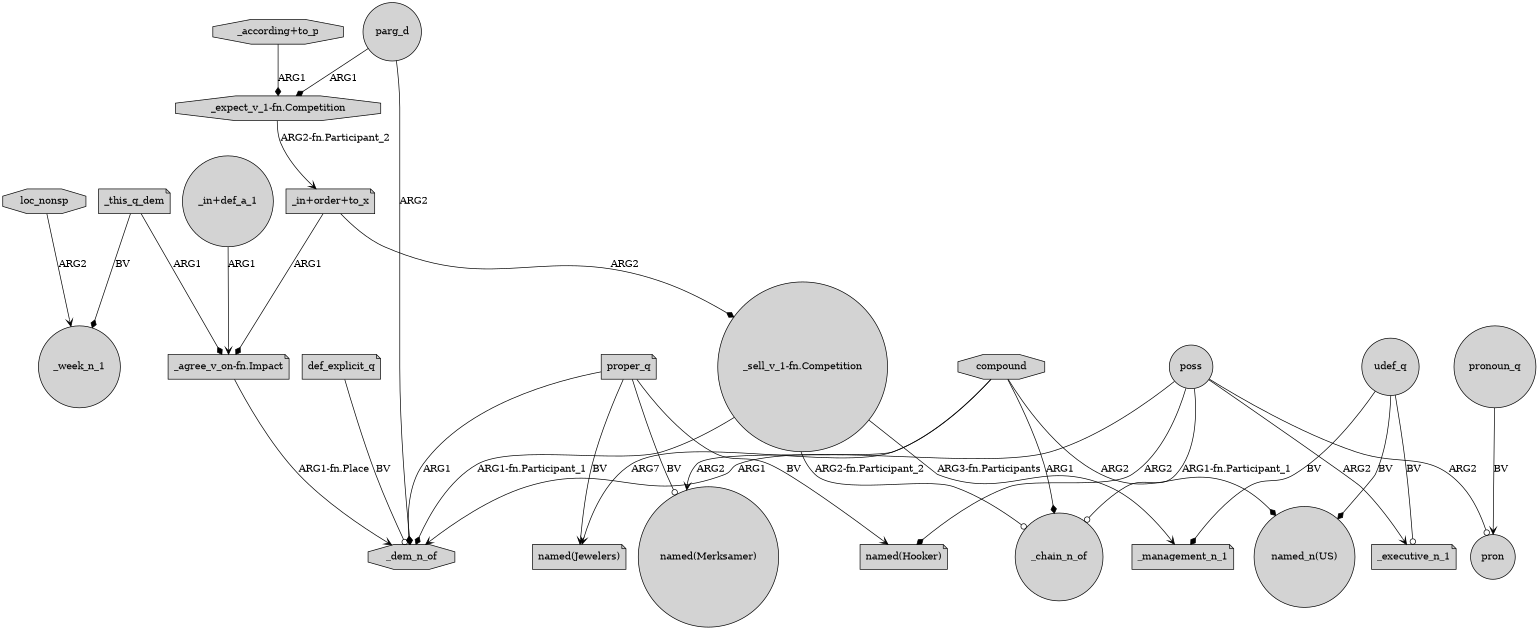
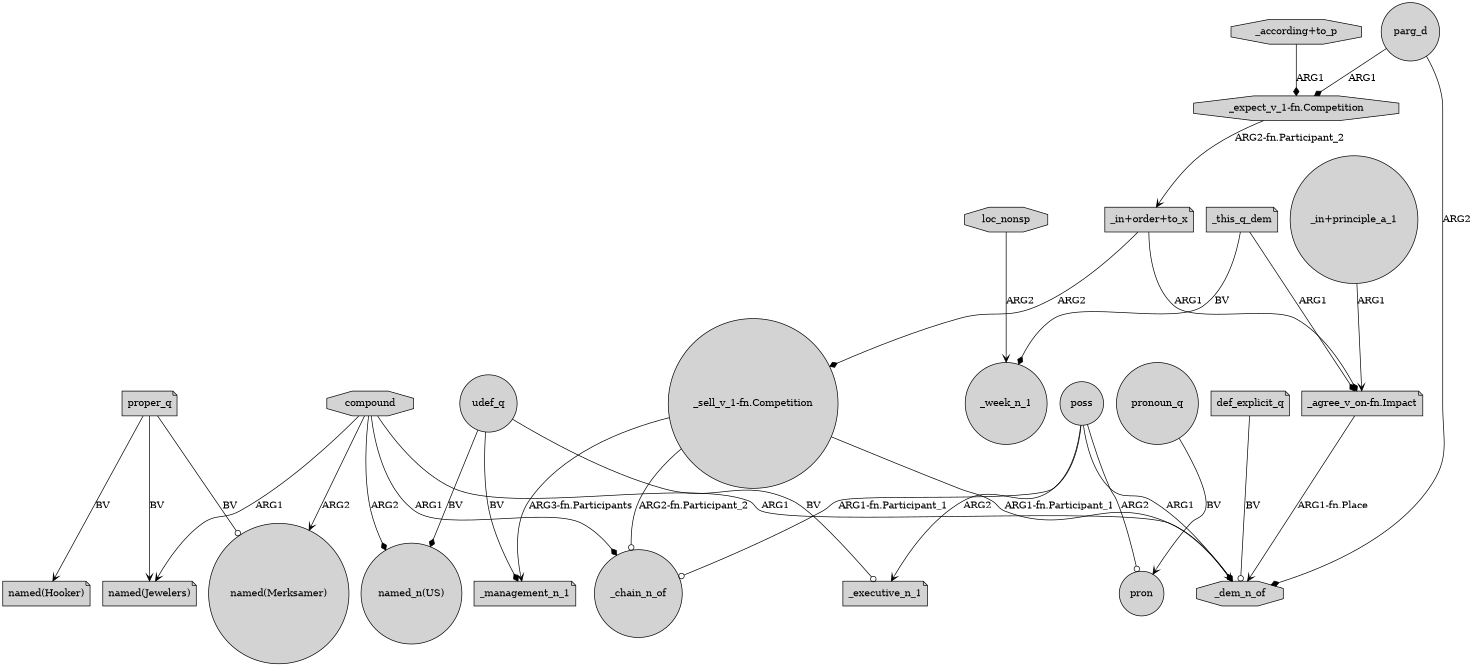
node "_in+def_a_1": label "_in+def_a_1" -> "_in+principle_a_1"
edge "proper_q" -> "_dem_n_of": now "compound" -> "_dem_n_of"
edge "compound" -> "named(Jewelers)": label "ARG7" -> "ARG1"
edge "poss" -> "named(Hooker)": removed, label "ARG2"
